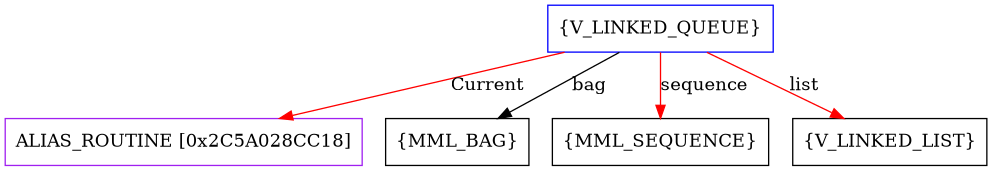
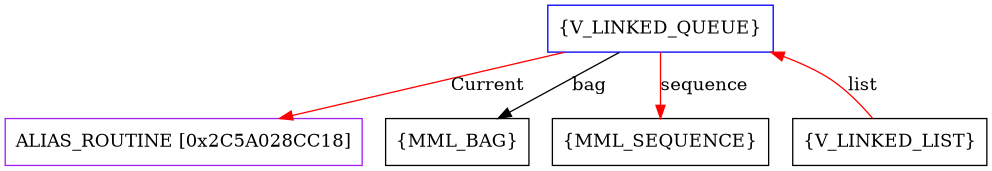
edge "{V_LINKED_QUEUE}" -> "{V_LINKED_LIST}": reversed
